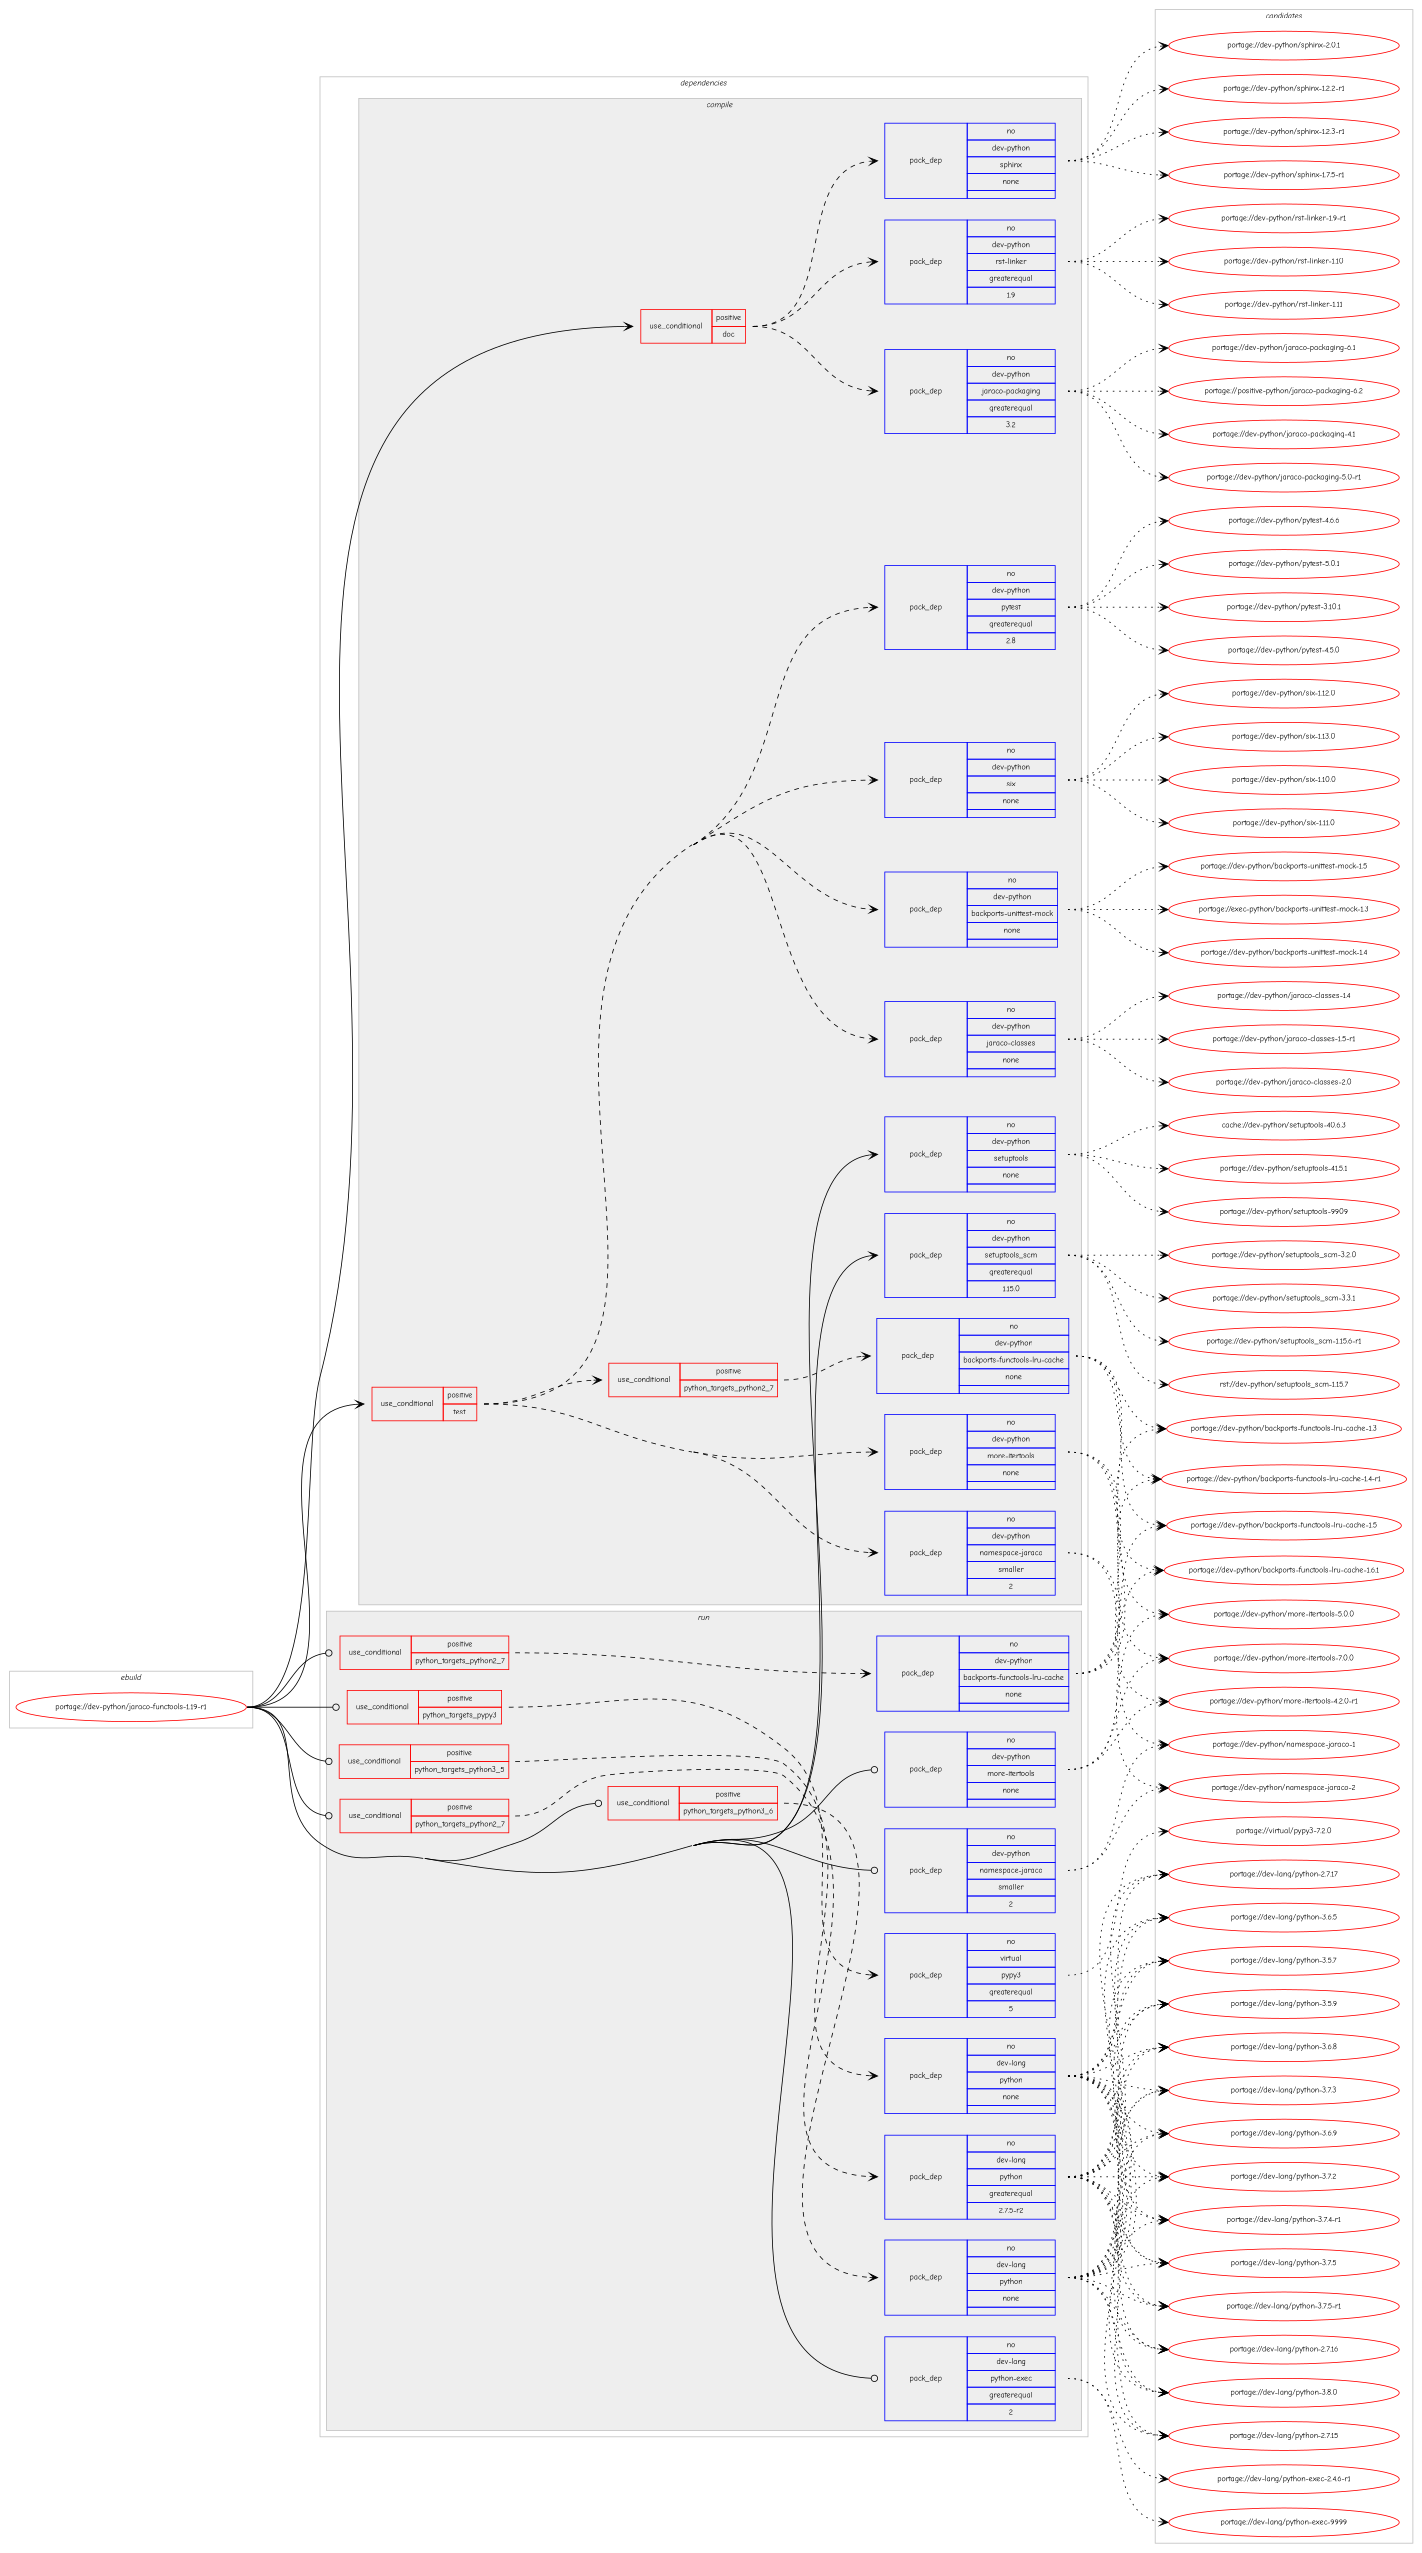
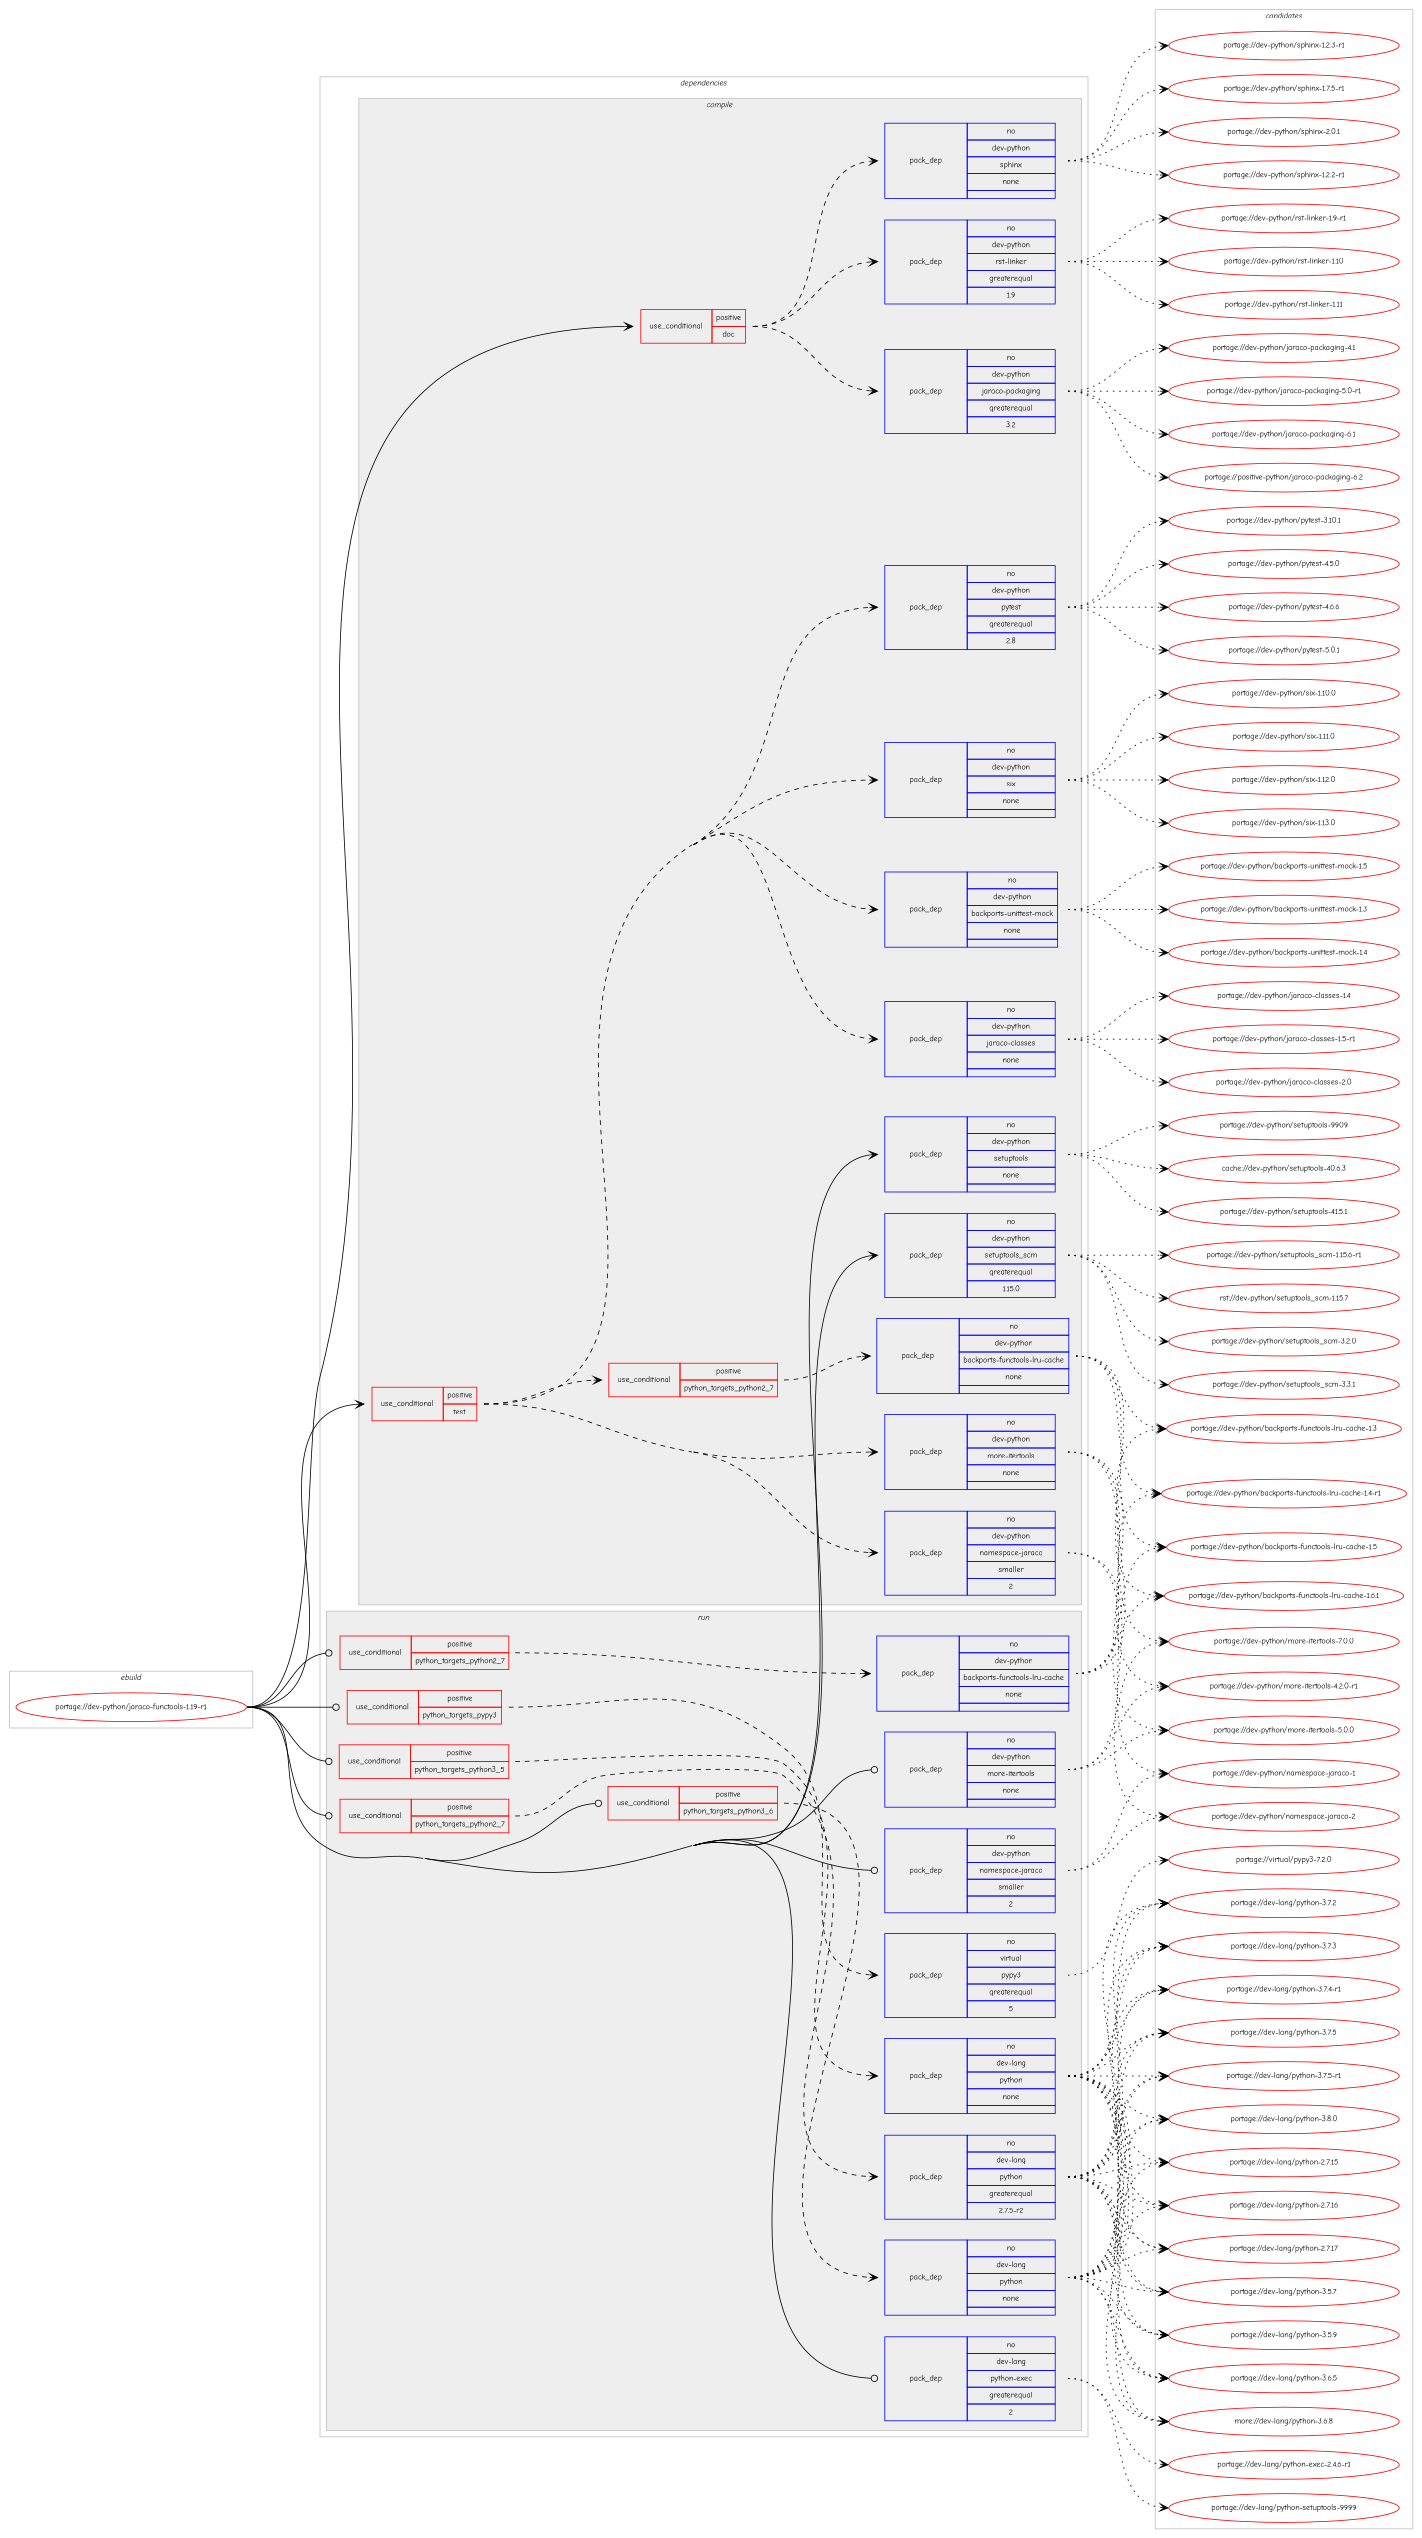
node "portage://exec-python/backports-unittest-mock-1.3": label "portage://exec-python/backports-unittest-mock-1.3" -> "portage://dev-python/backports-unittest-mock-1.3"
node "portage://dev-lang/python-3.6.8": label "portage://dev-lang/python-3.6.8" -> "more://dev-lang/python-3.6.8"
node "portage://dev-lang/python-3.6.9": removed
node "portage://dev-lang/python-exec-9999": label "portage://dev-lang/python-exec-9999" -> "portage://dev-lang/python-setuptools-9999"
